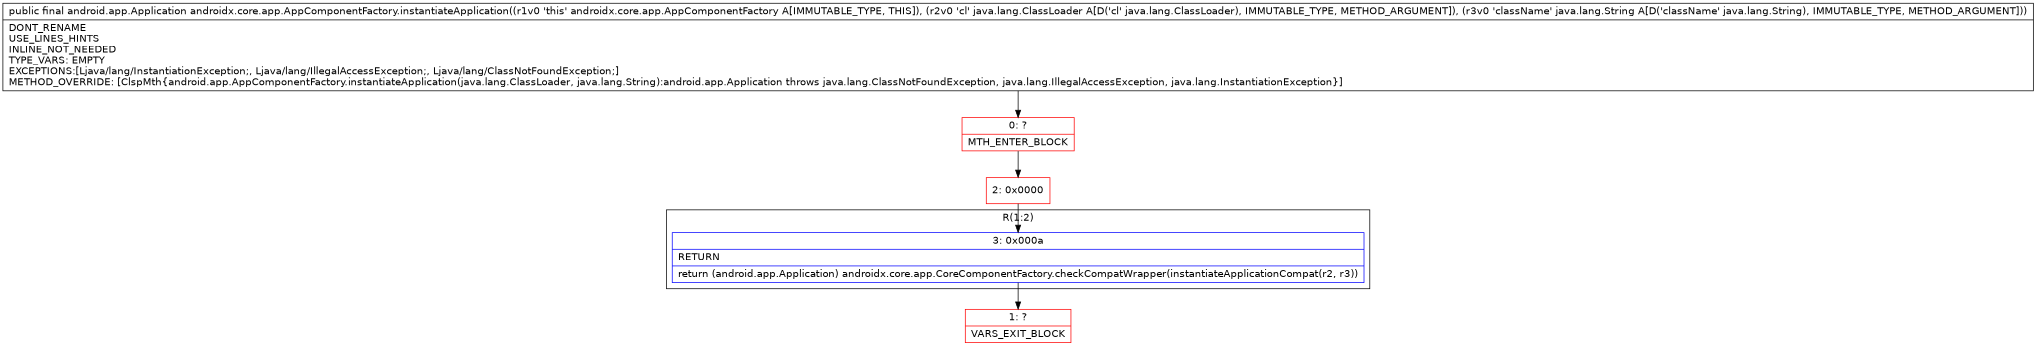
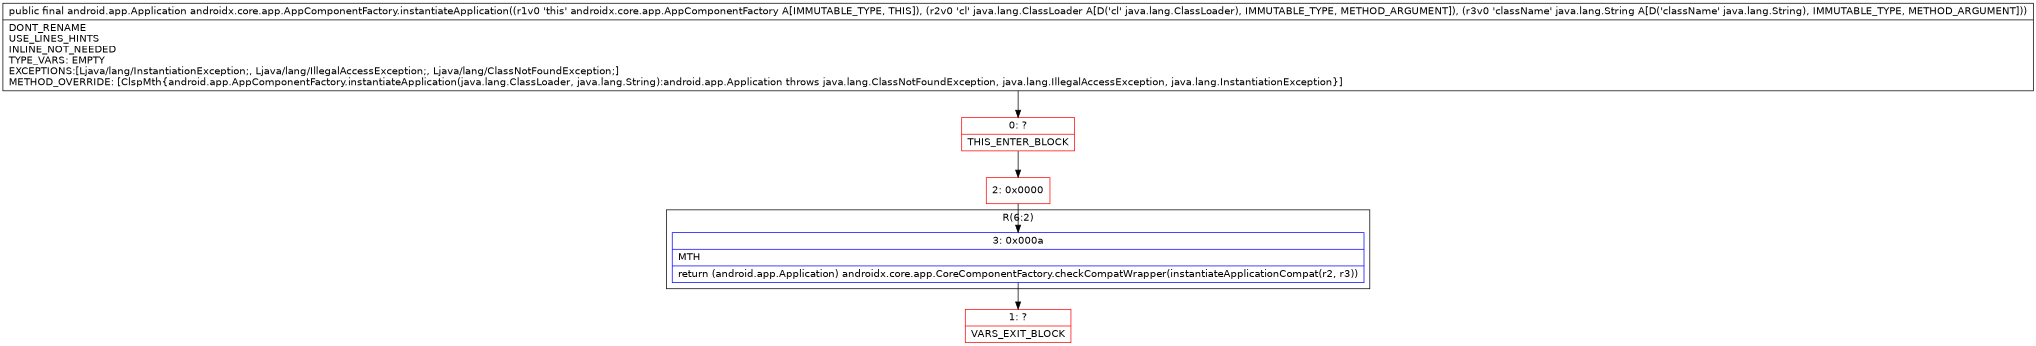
node "0: ?": text "MTH_ENTER_BLOCK" -> "THIS_ENTER_BLOCK"
cluster "R(1:2)": label "R(1:2)" -> "R(6:2)"
node "3: 0x000a": text "RETURN" -> "MTH"
